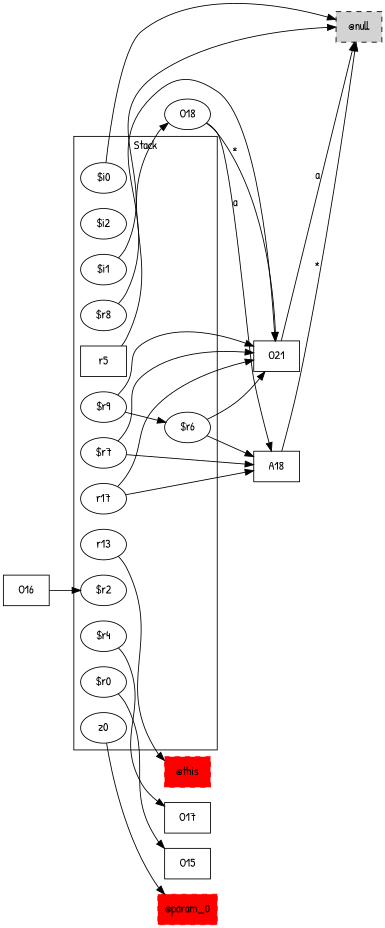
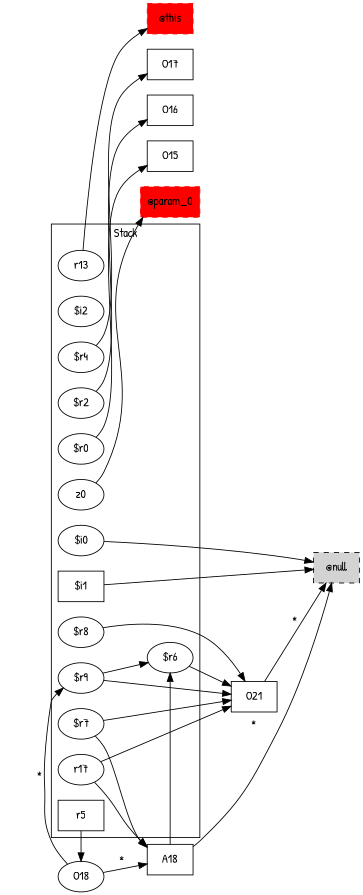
edge "O21" -> "@null": label "a" -> "*"
edge "O18" -> "A18": label "a" -> "*"
edge "O18" -> "O21": now "O18" -> "$r9"
node "$i1": shape ellipse -> box
edge "$r6" -> "A18": reversed
edge "O16" -> "$r2": reversed
